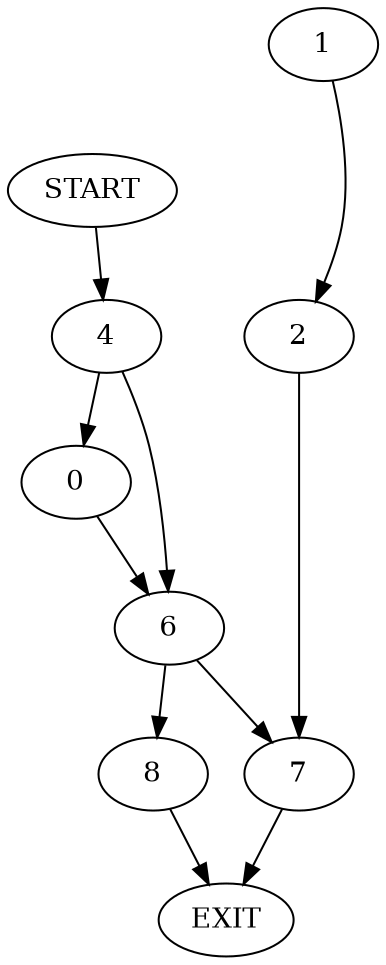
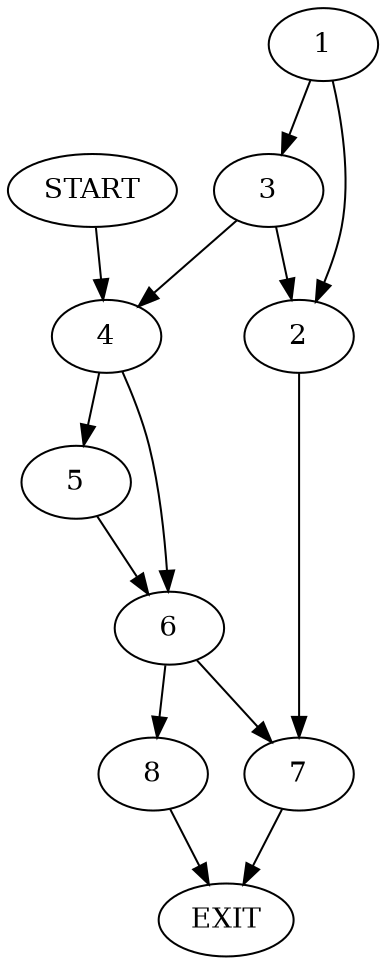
node "3": added
node "0": label "0" -> "5"
